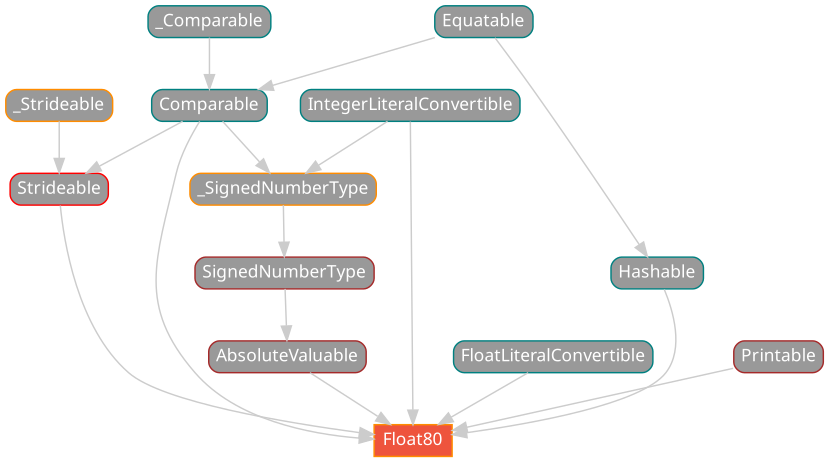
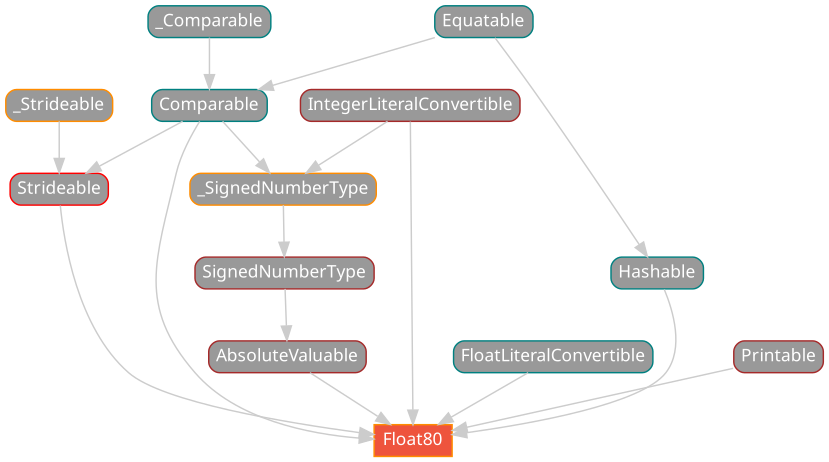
node "IntegerLiteralConvertible": color teal -> brown
